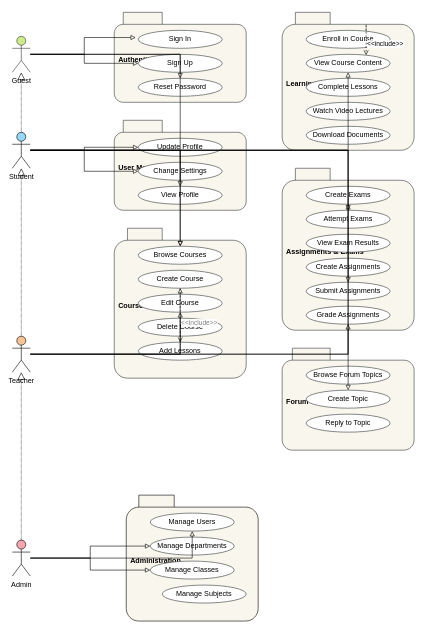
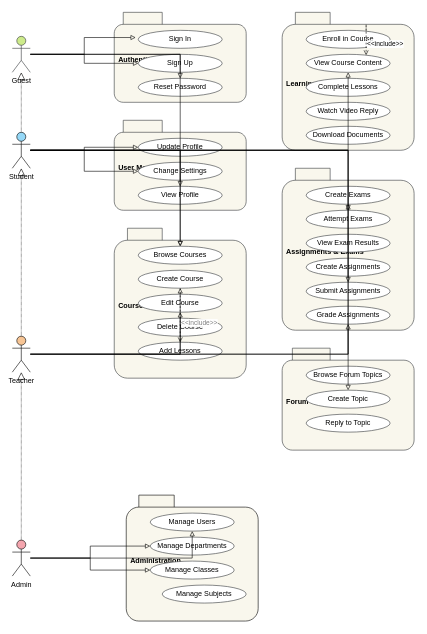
node "Watch Video Lectures": label "Watch Video Lectures" -> "Watch Video Reply"
